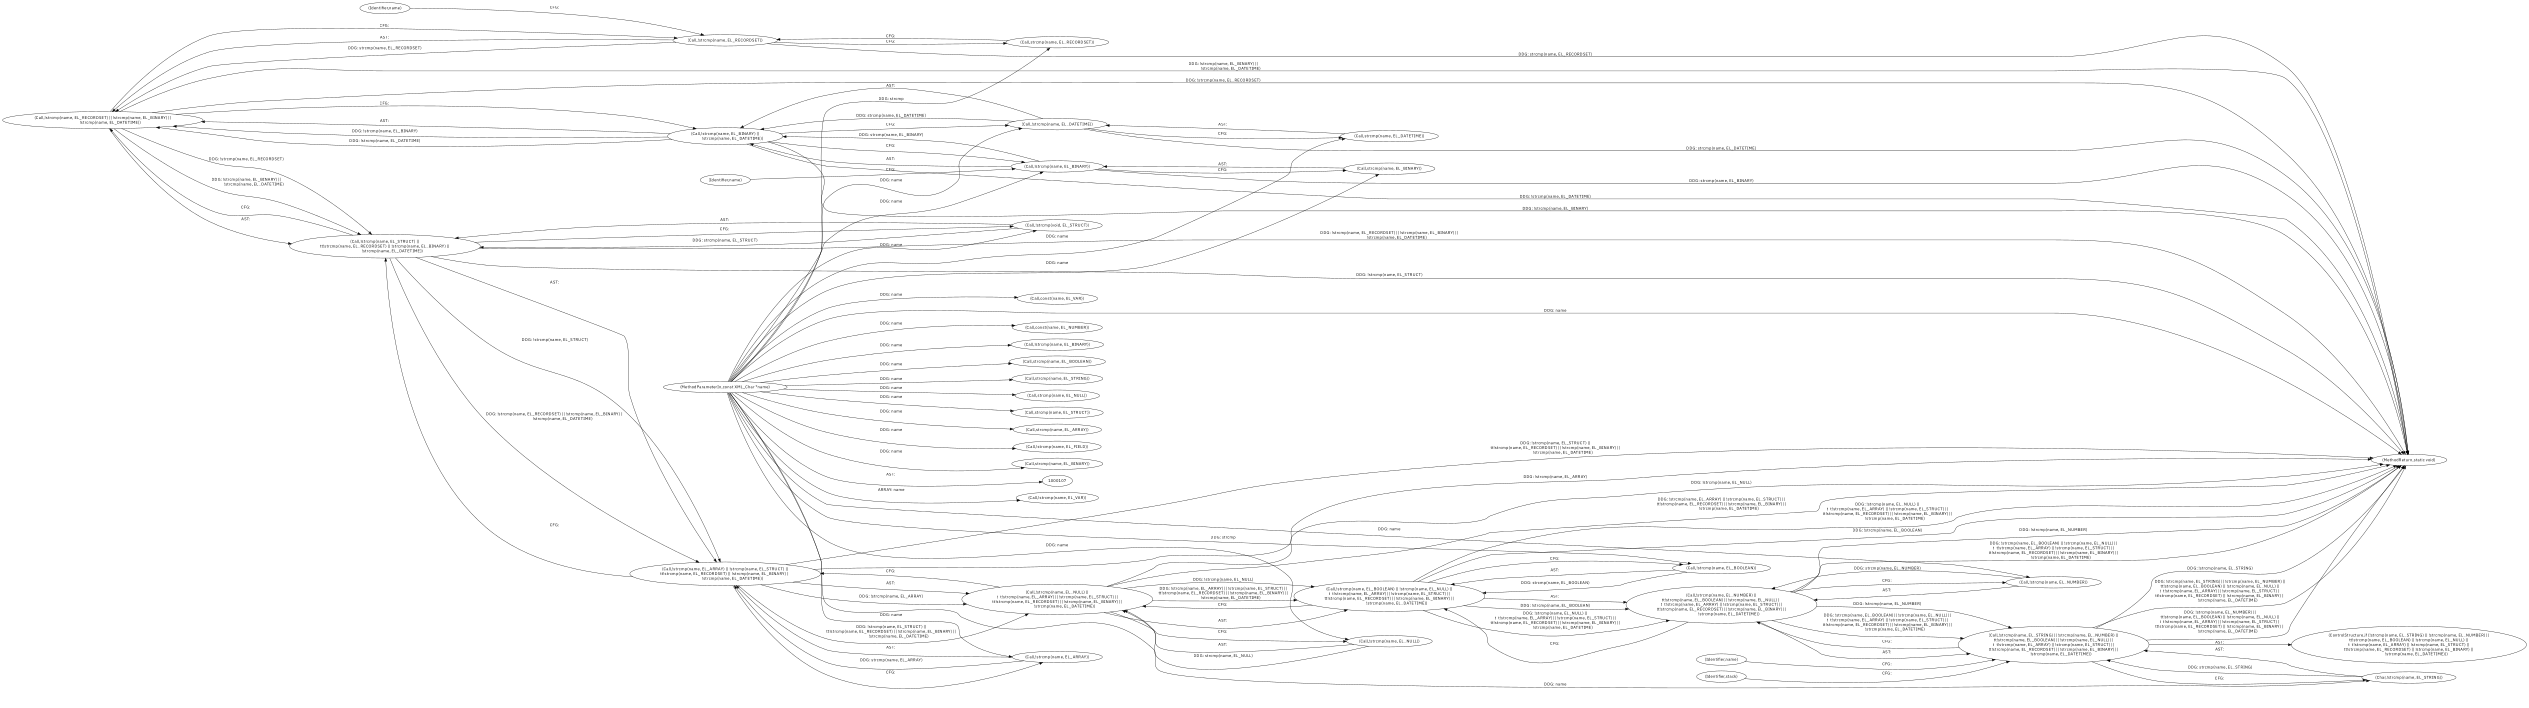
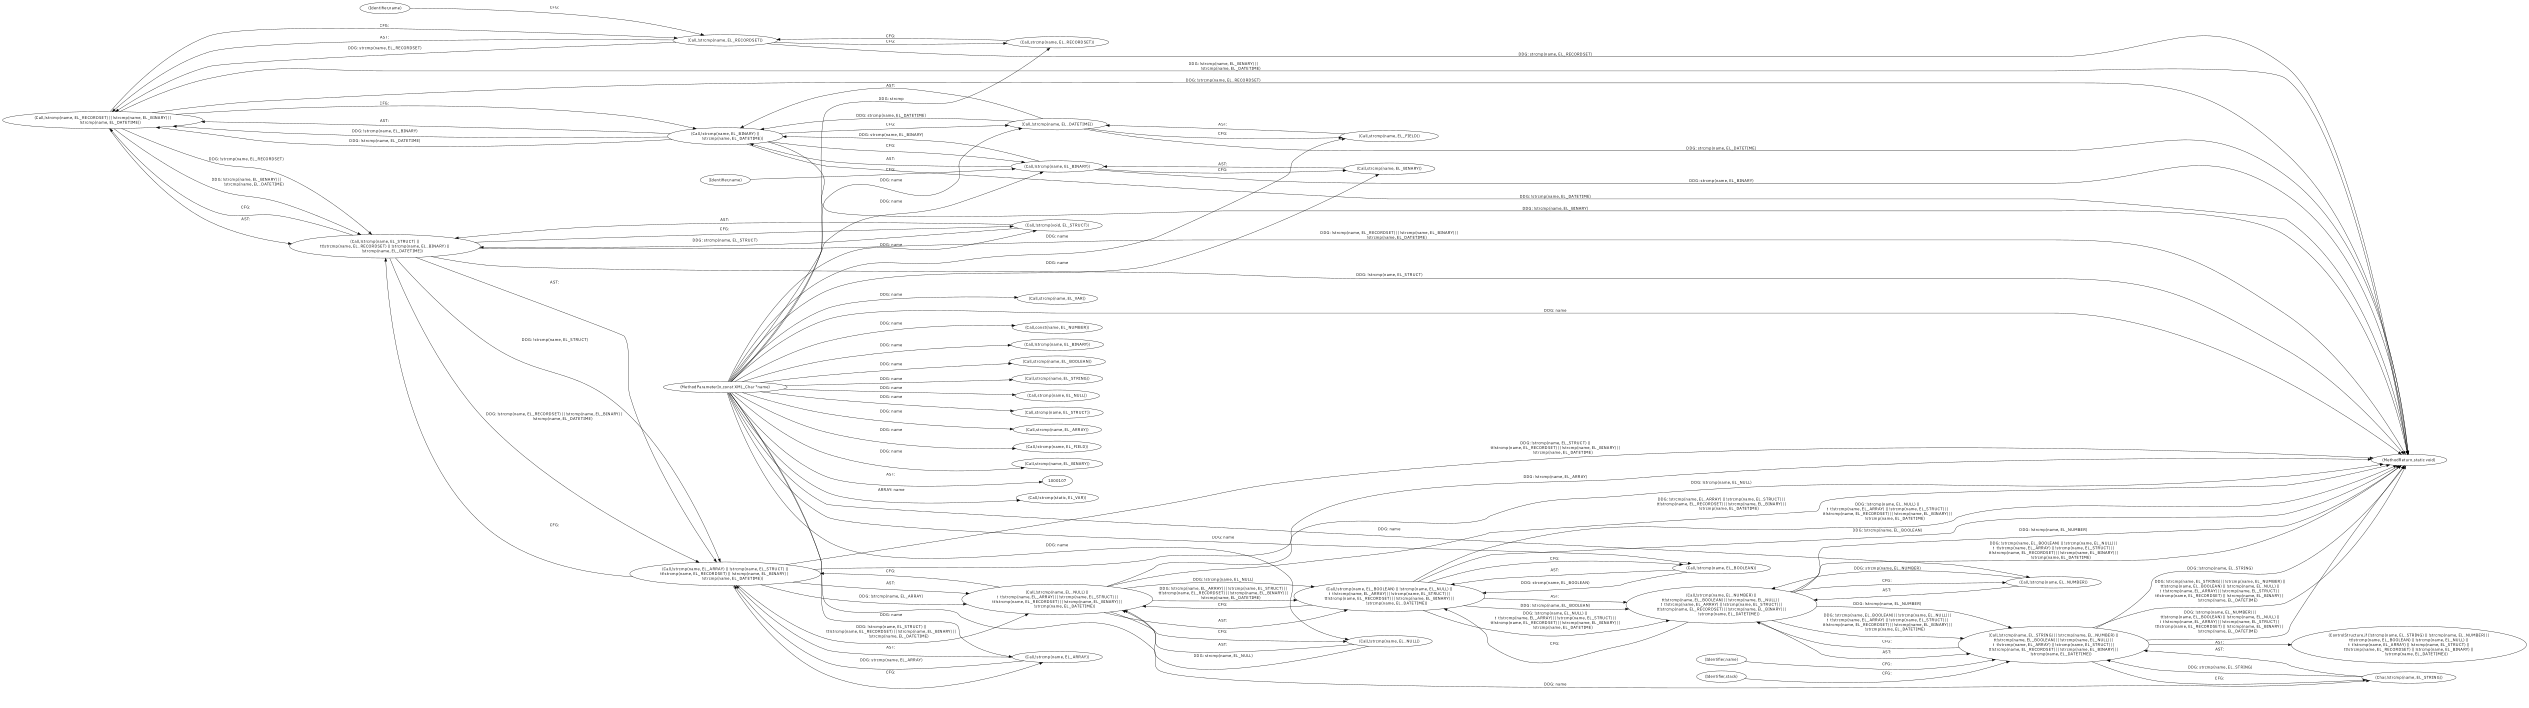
node "(Call,strcmp(name, EL_DATETIME))": label "(Call,strcmp(name, EL_DATETIME))" -> "(Call,strcmp(name, EL_FIELD))"
node "(Call,const(name, EL_VAR))": label "(Call,const(name, EL_VAR))" -> "(Call,strcmp(name, EL_VAR))"
node "(Call,!strcmp(name, EL_VAR))": label "(Call,!strcmp(name, EL_VAR))" -> "(Call,!strcmp(static, EL_VAR))"
edge "(MethodParameterIn,const XML_Char *name)" -> "(Call,!strcmp(name, EL_BOOLEAN))": label "DDG: strcmp" -> "DDG: name"
